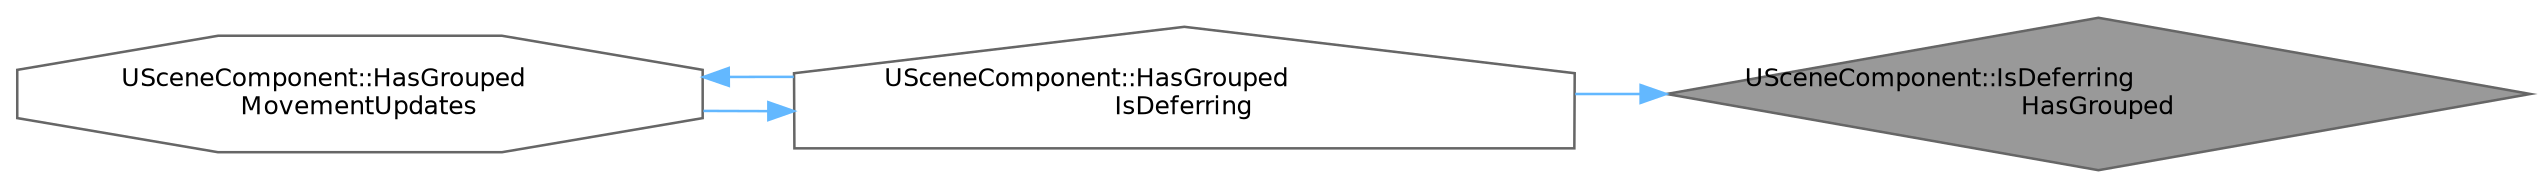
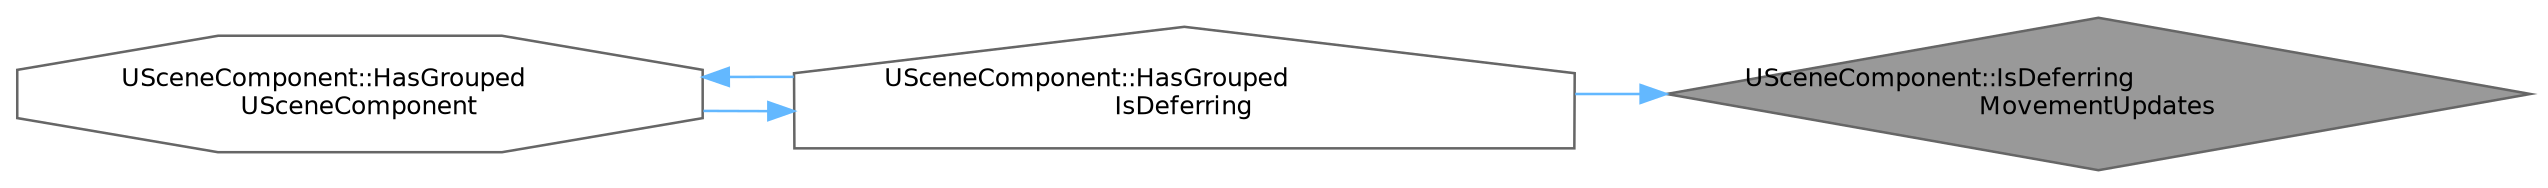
node "USceneComponent::HasGrouped MovementUpdates": label "USceneComponent::HasGrouped MovementUpdates" -> "USceneComponent::HasGrouped USceneComponent"
node "USceneComponent::IsDeferring HasGrouped": label "USceneComponent::IsDeferring HasGrouped" -> "USceneComponent::IsDeferring MovementUpdates"
